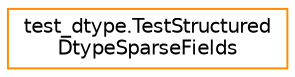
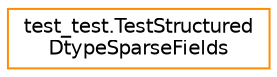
node "test_dtype.TestStructured DtypeSparseFields": label "test_dtype.TestStructured DtypeSparseFields" -> "test_test.TestStructured DtypeSparseFields"
